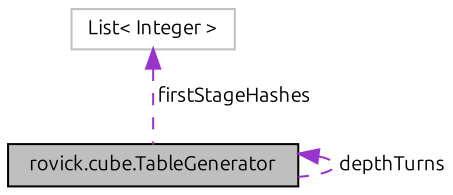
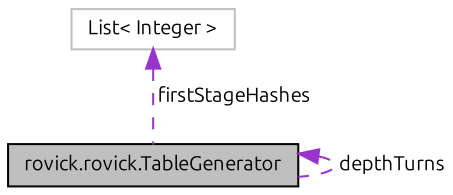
node "rovick.cube.TableGenerator": label "rovick.cube.TableGenerator" -> "rovick.rovick.TableGenerator"
